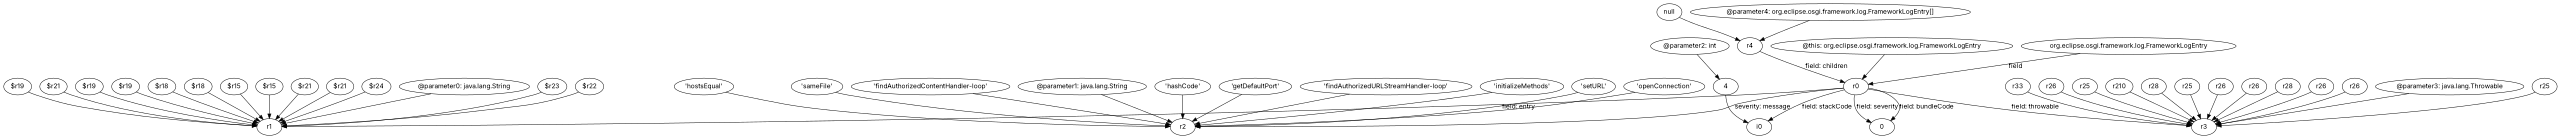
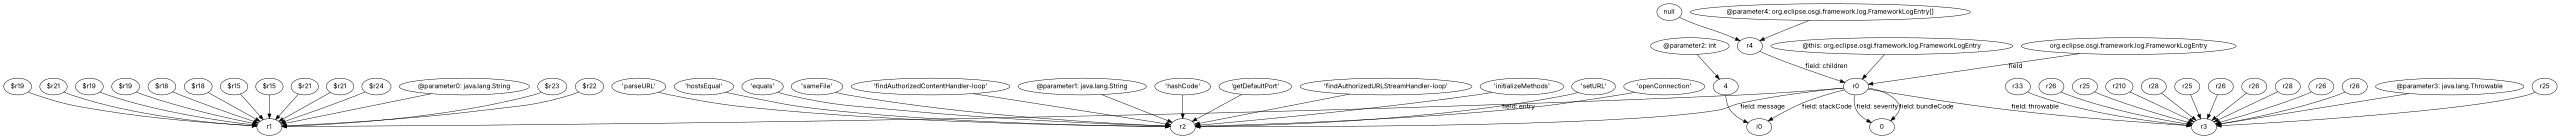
node "'parseURL'": added
node "'equals'": added
edge "r0" -> "r2": label "severity: message" -> "field: message"
